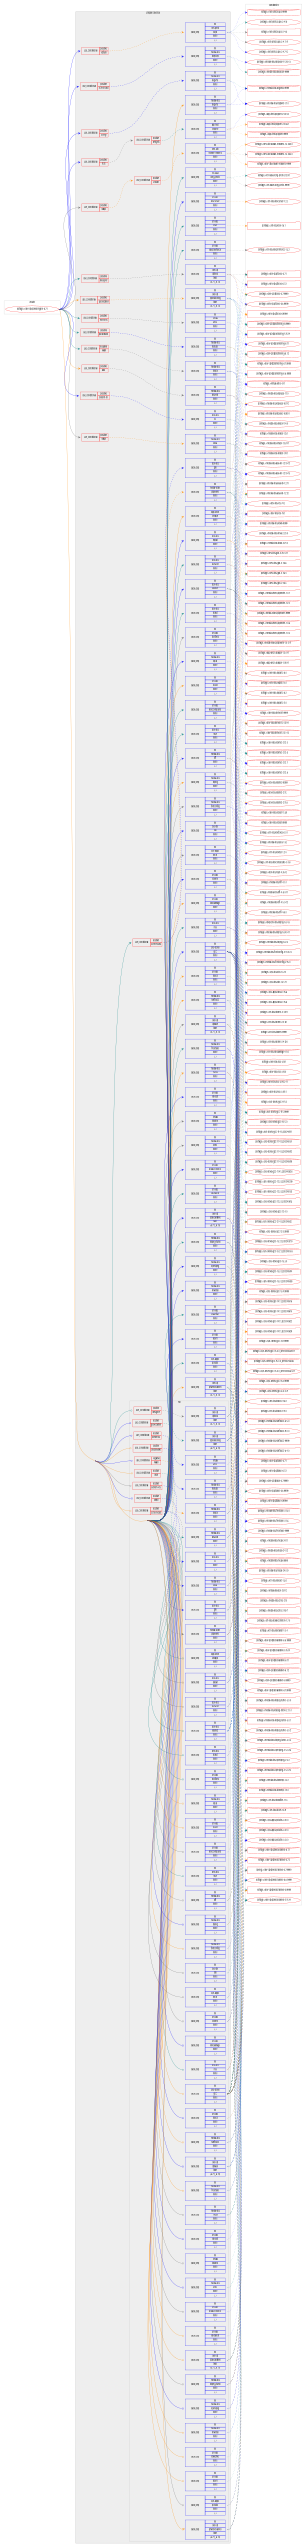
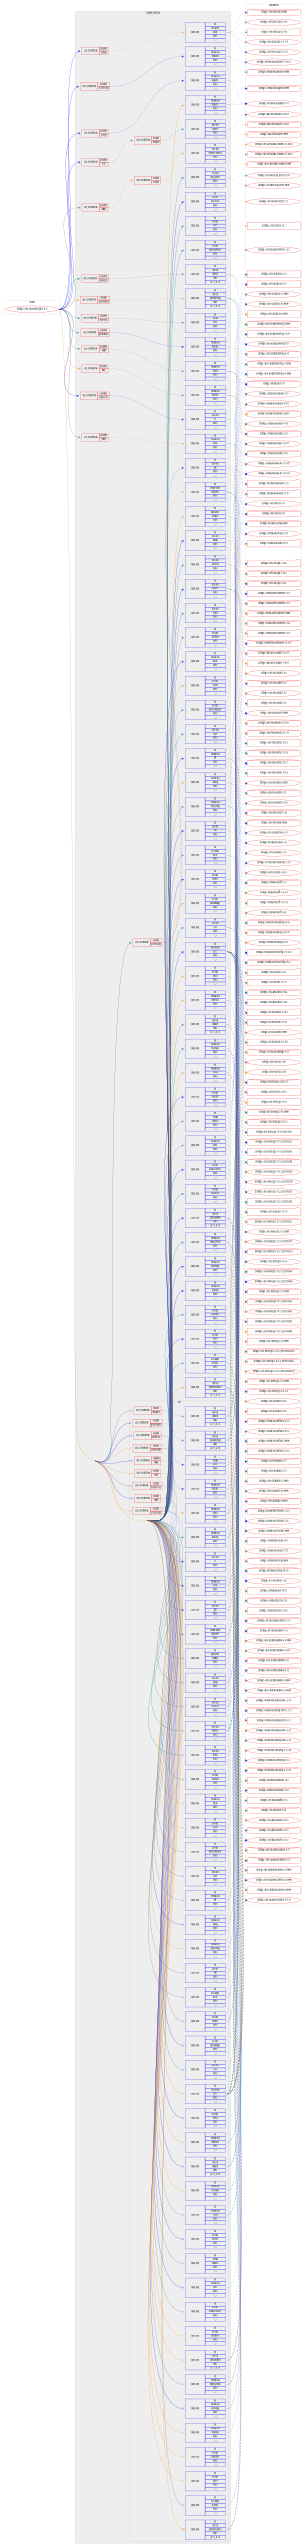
node "portage://dev-libs/glib-2.78.4-r1": removed
